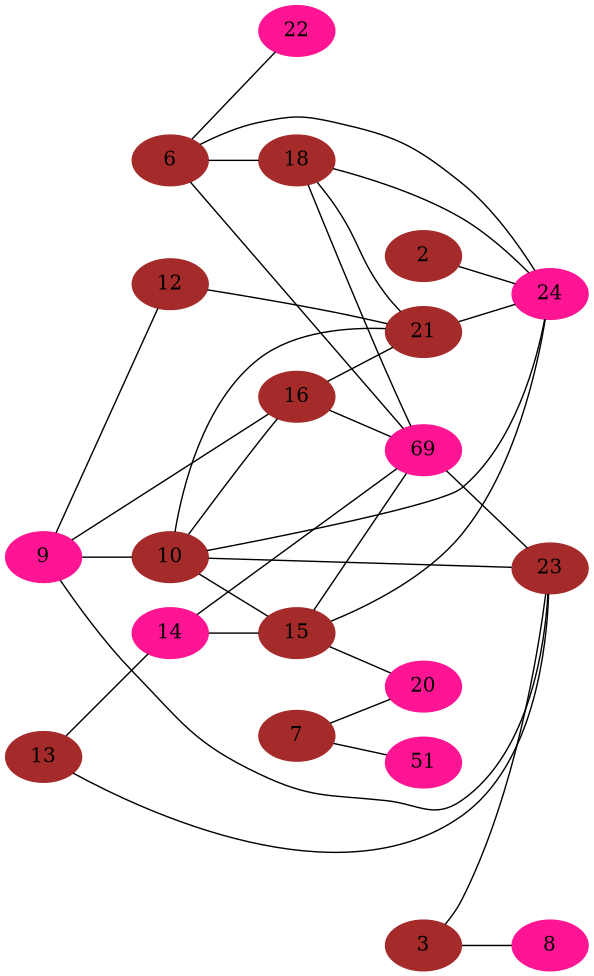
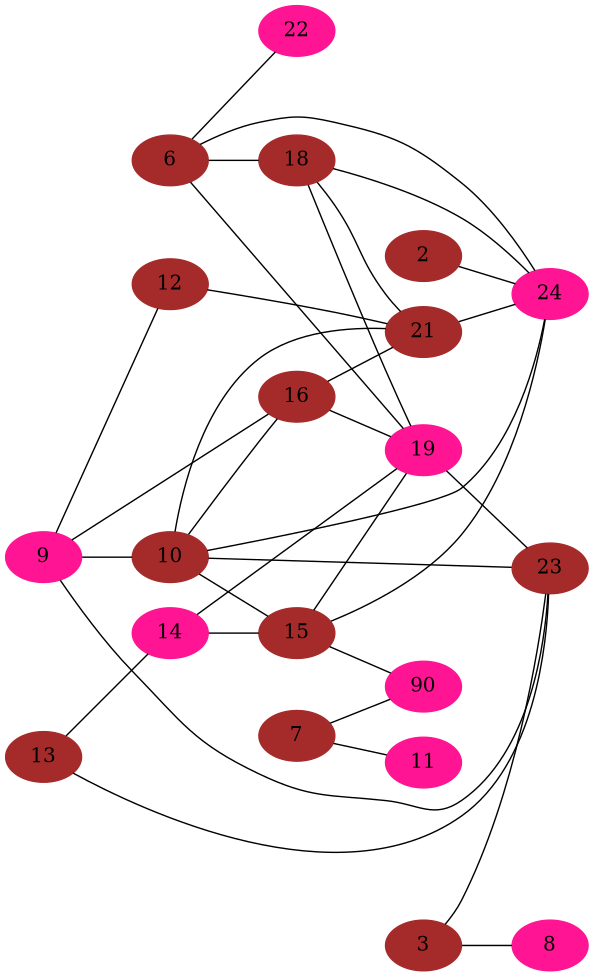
node "69": label "69" -> "19"
node "20": label "20" -> "90"
node "51": label "51" -> "11"
